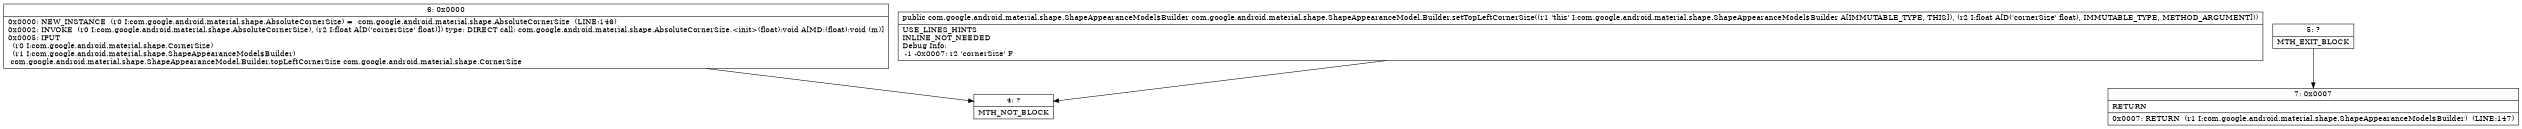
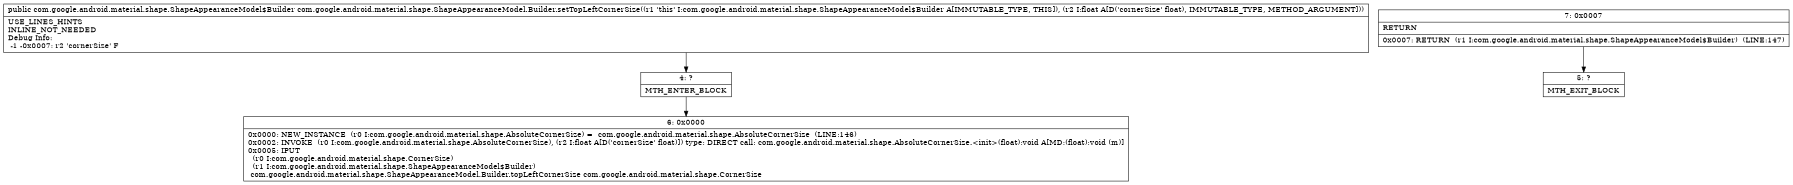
edge "5: ?" -> "7: 0x0007": reversed
edge "6: 0x0000" -> "4: ?": reversed
node "4: ?": text "MTH_NOT_BLOCK" -> "MTH_ENTER_BLOCK"
